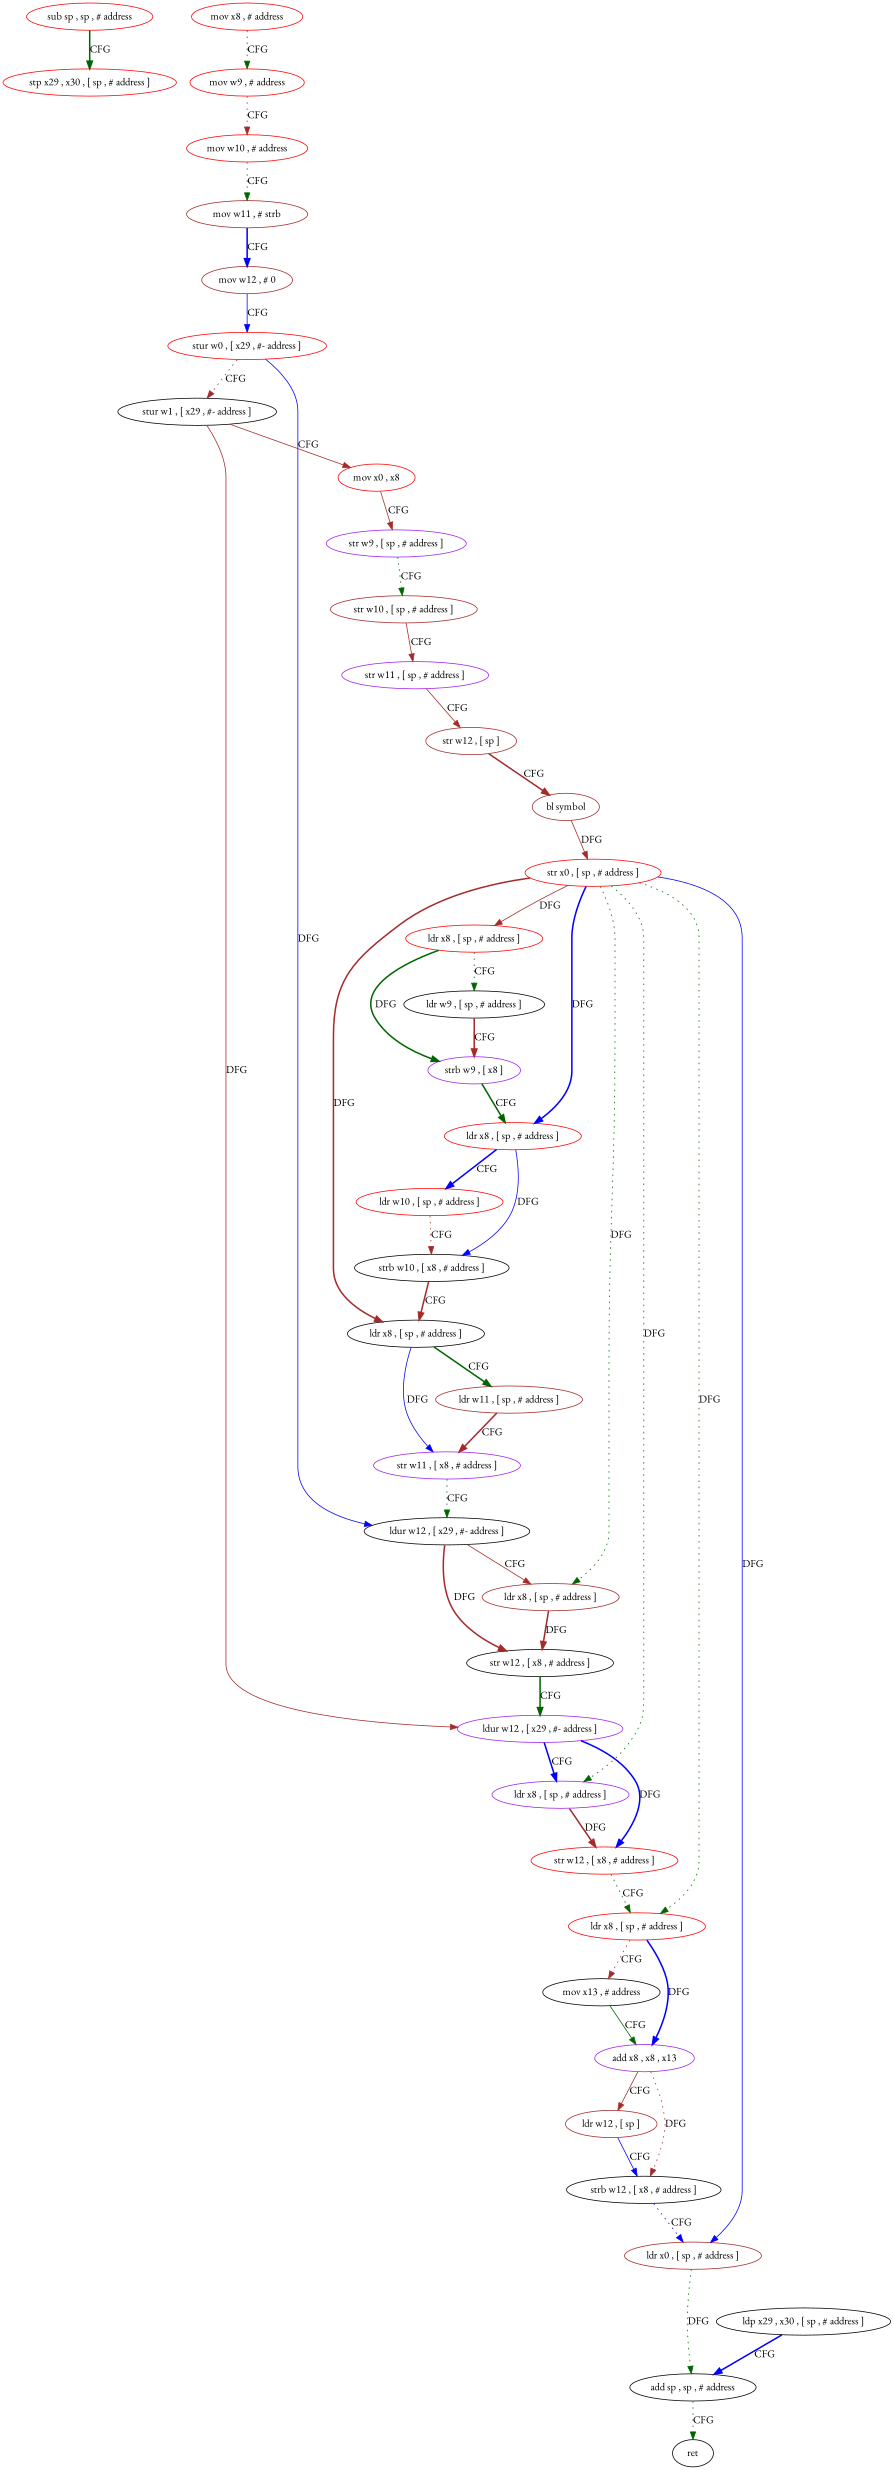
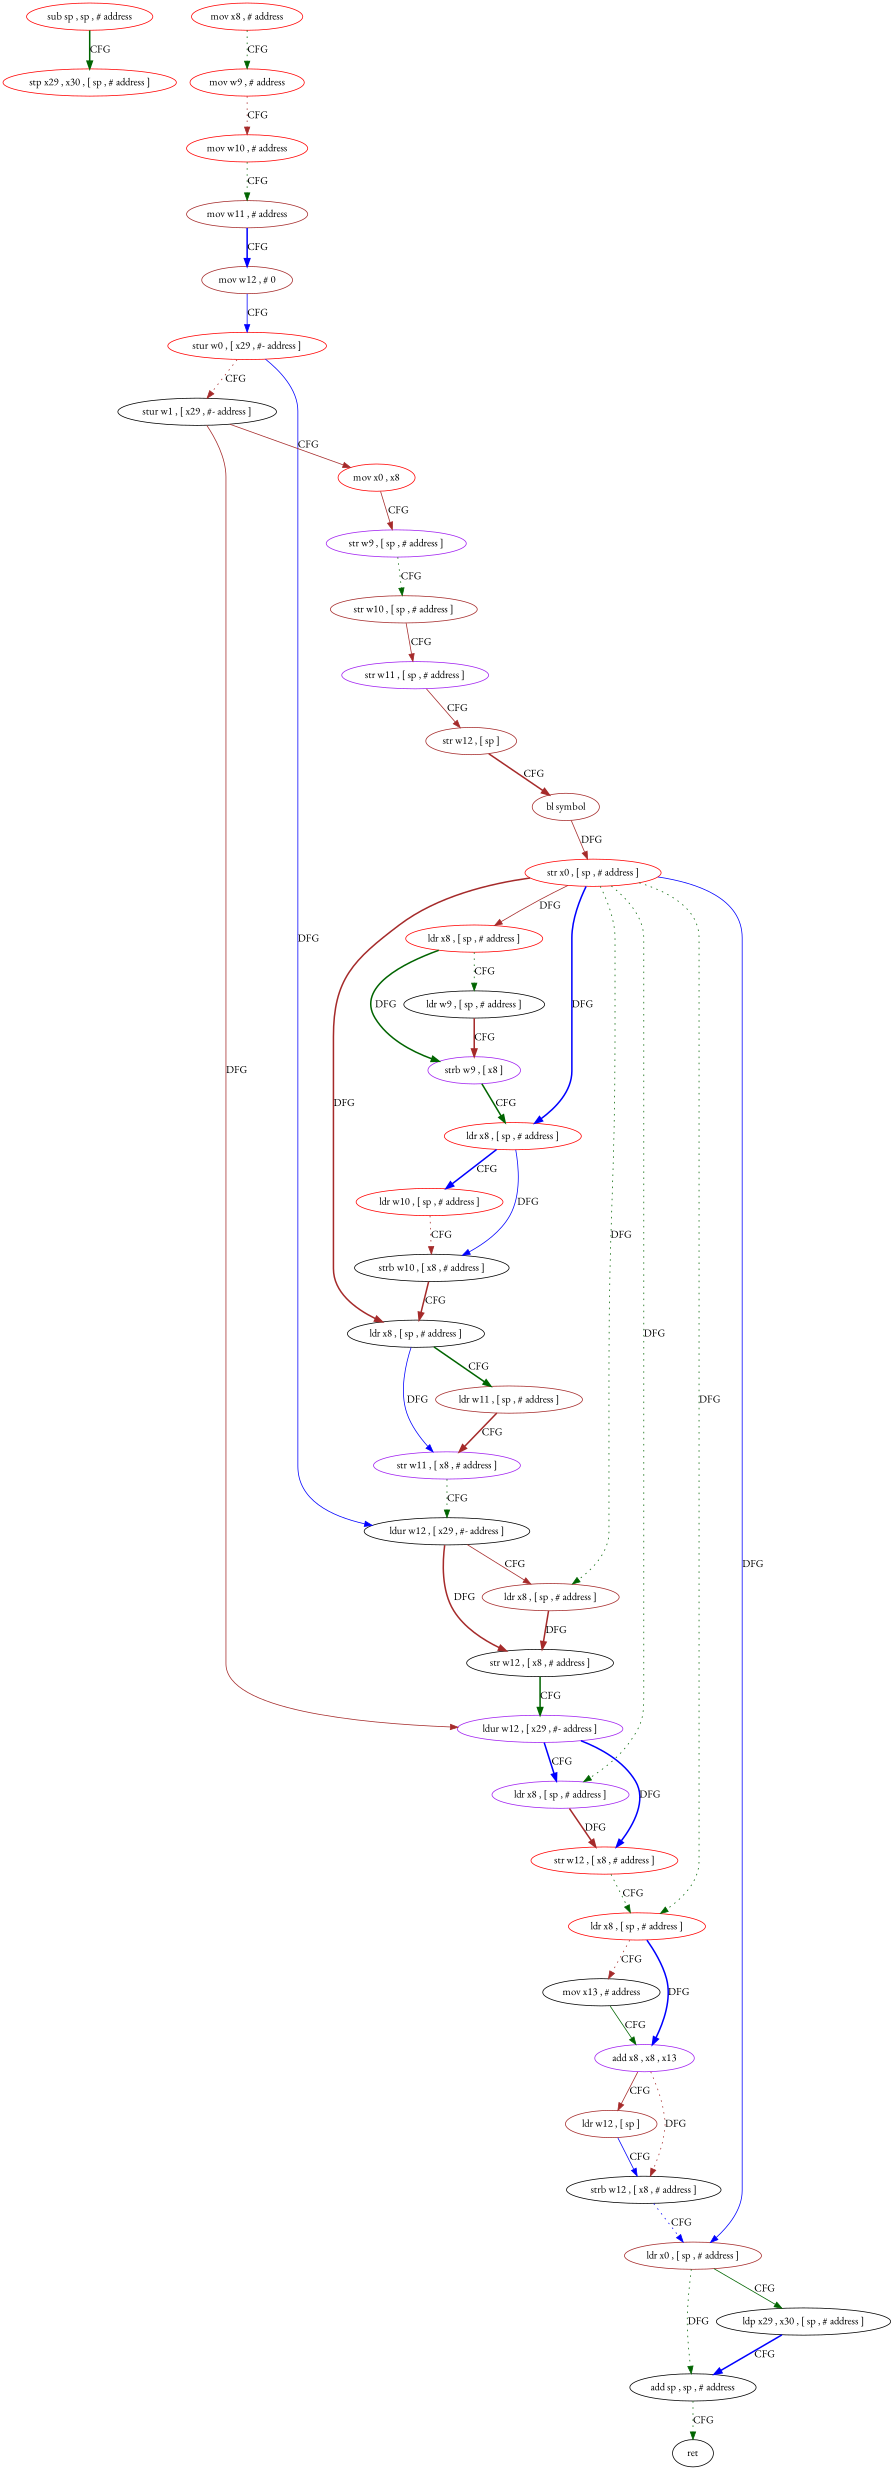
node "mov w11 , # strb": label "mov w11 , # strb" -> "mov w11 , # address"
edge "ldr x0 , [ sp , # address ]" -> "ldp x29 , x30 , [ sp , # address ]": added, label "CFG"
